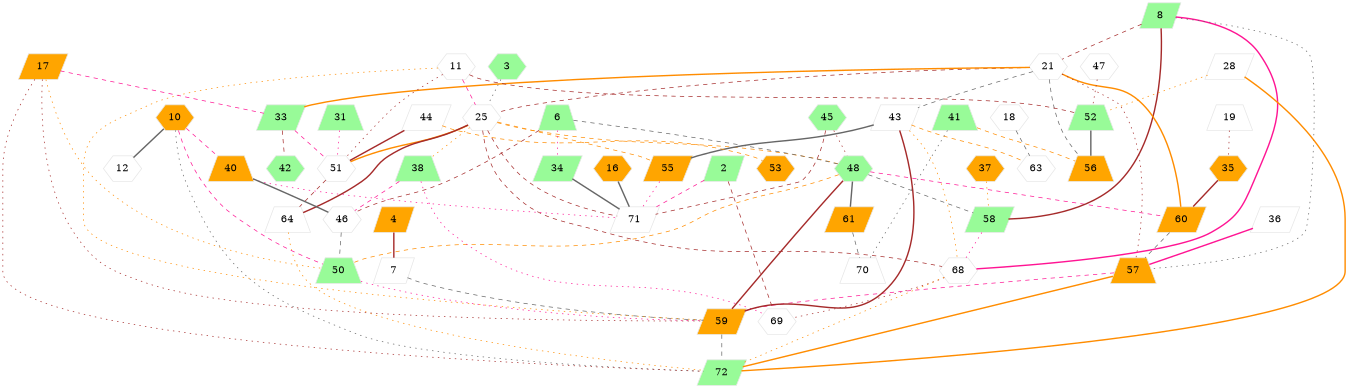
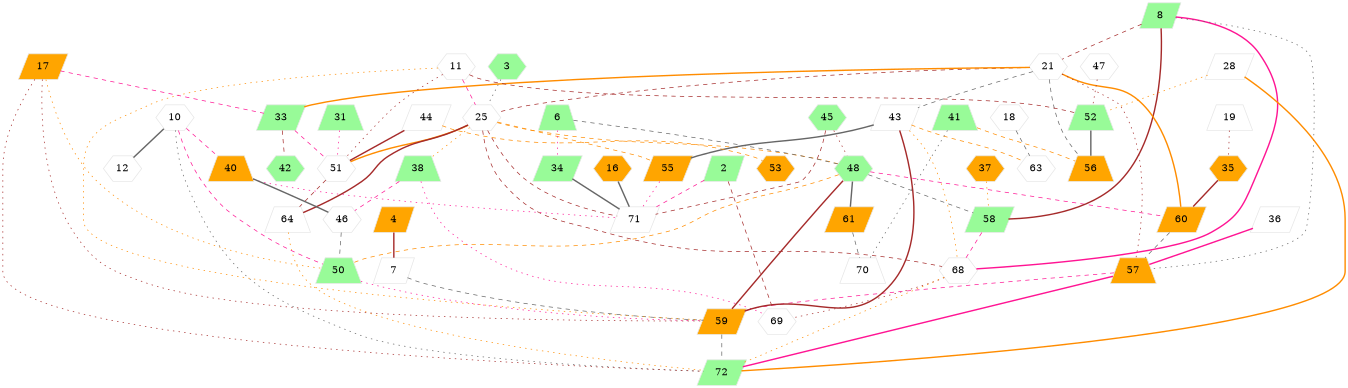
node "10": fillcolor orange -> white
edge "6" -- "46": removed
edge "58" -- "68": style dotted -> dashed
edge "57" -- "72": color darkorange -> deeppink
